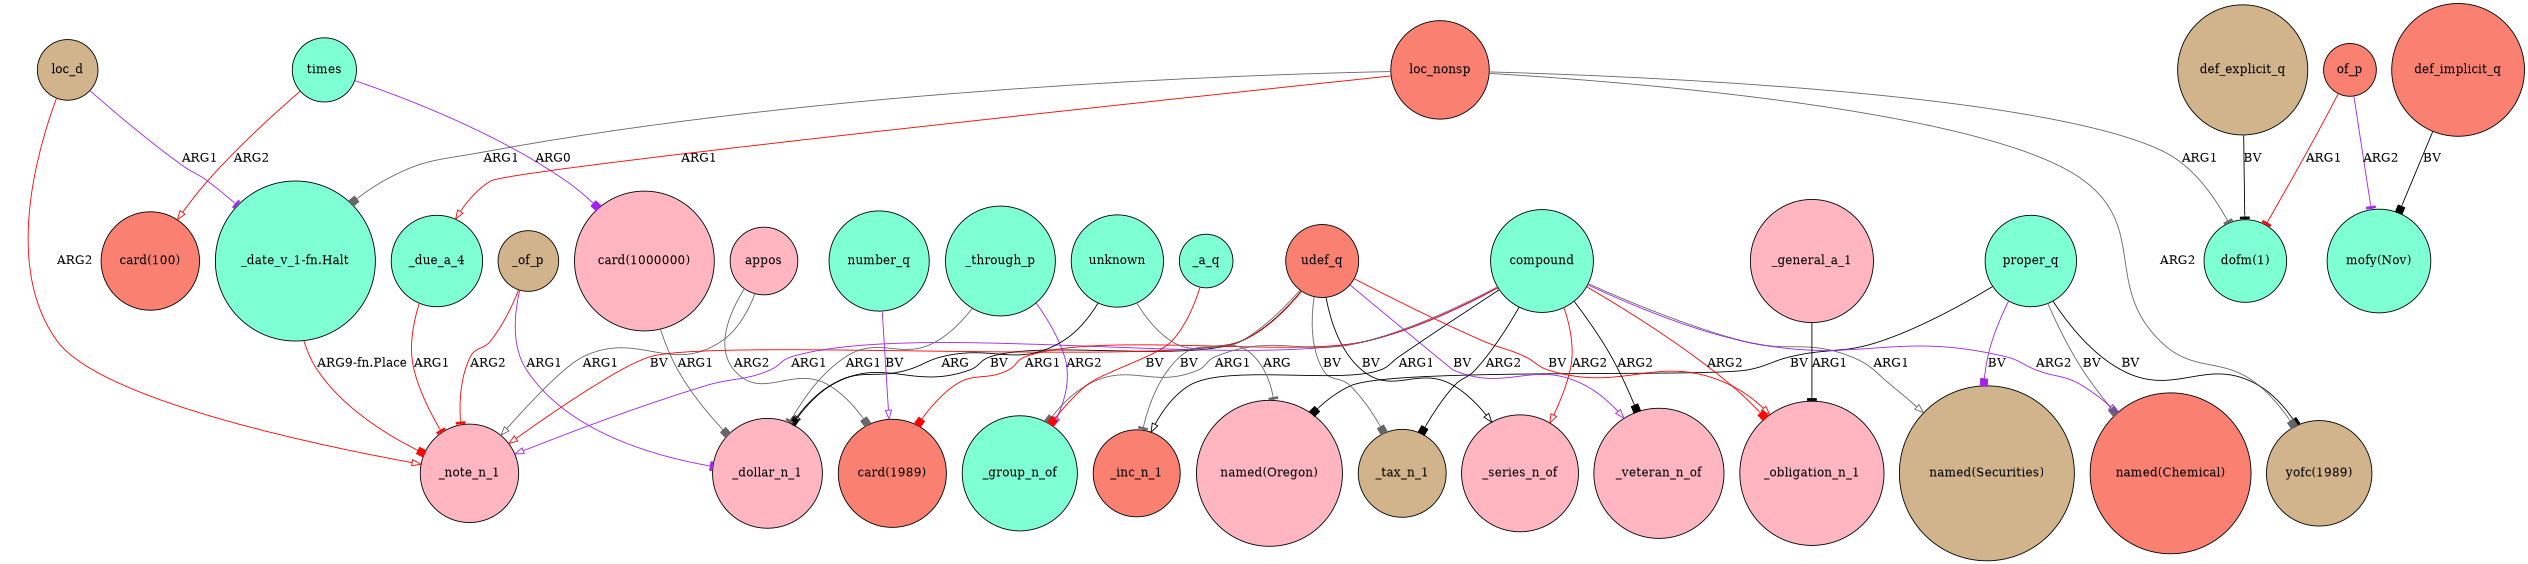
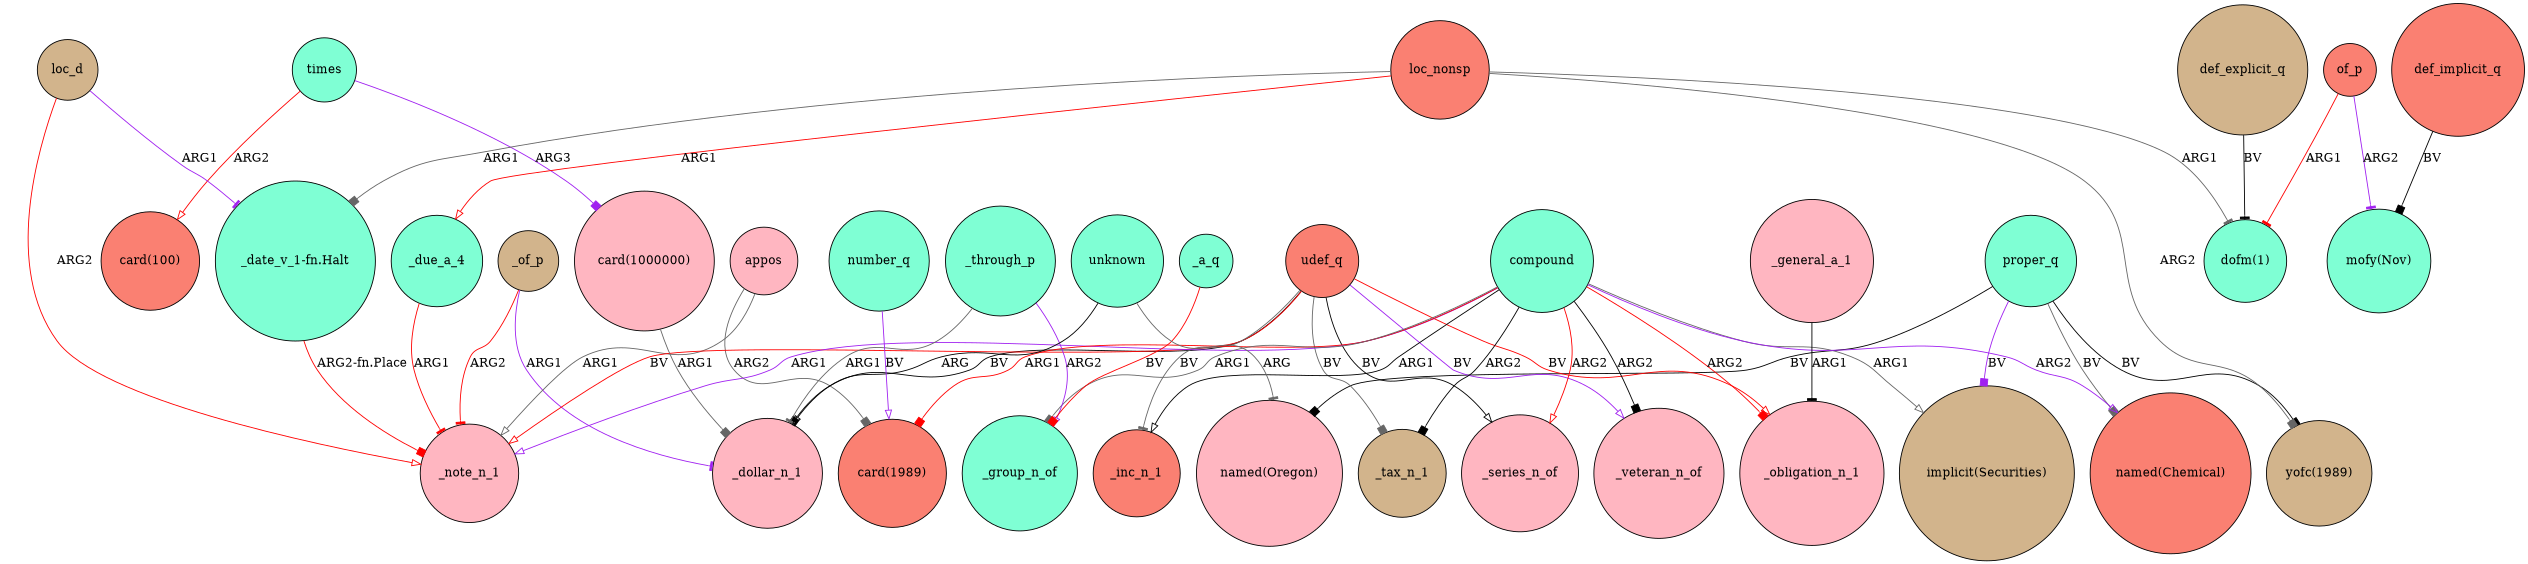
edge "times" -> "card(1000000)": label "ARG0" -> "ARG3"
edge "_date_v_1-fn.Halt" -> "_note_n_1": label "ARG9-fn.Place" -> "ARG2-fn.Place"
node "named(Securities)": label "named(Securities)" -> "implicit(Securities)"
